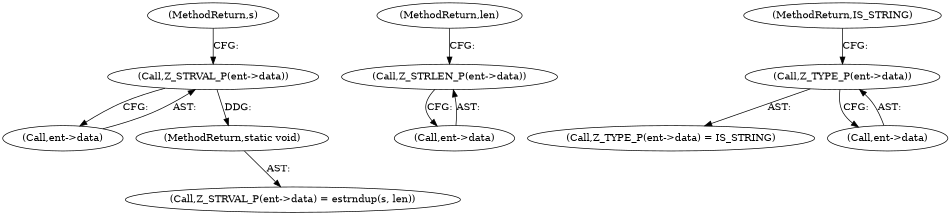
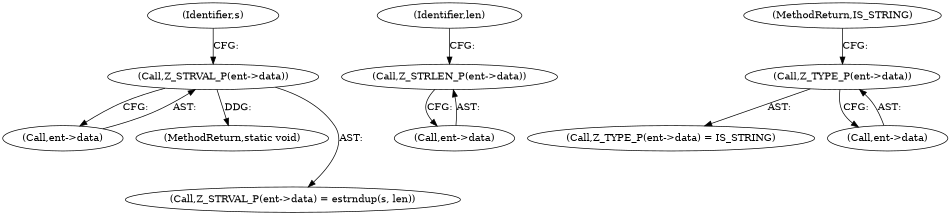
node "(MethodReturn,s)": label "(MethodReturn,s)" -> "(Identifier,s)"
node "(MethodReturn,len)": label "(MethodReturn,len)" -> "(Identifier,len)"
edge "(MethodReturn,static void)" -> "(Call,Z_STRVAL_P(ent->data) = estrndup(s, len))": now "(Call,Z_STRVAL_P(ent->data))" -> "(Call,Z_STRVAL_P(ent->data) = estrndup(s, len))"
